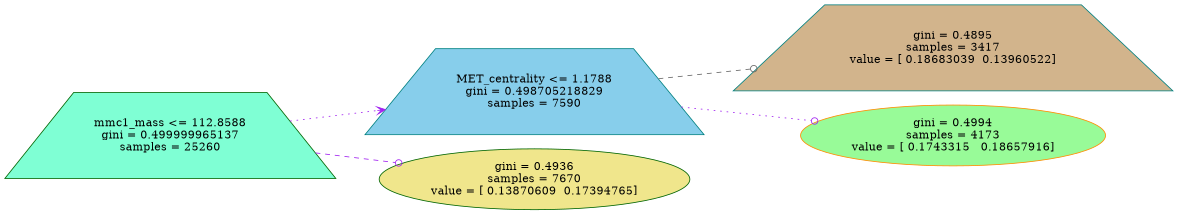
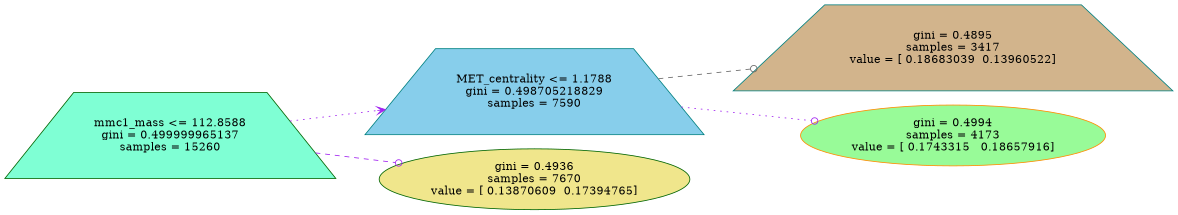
node "mmc1_mass <= 112.8588 gini = 0.499999965137 samples = 25260": label "mmc1_mass <= 112.8588 gini = 0.499999965137 samples = 25260" -> "mmc1_mass <= 112.8588 gini = 0.499999965137 samples = 15260"
